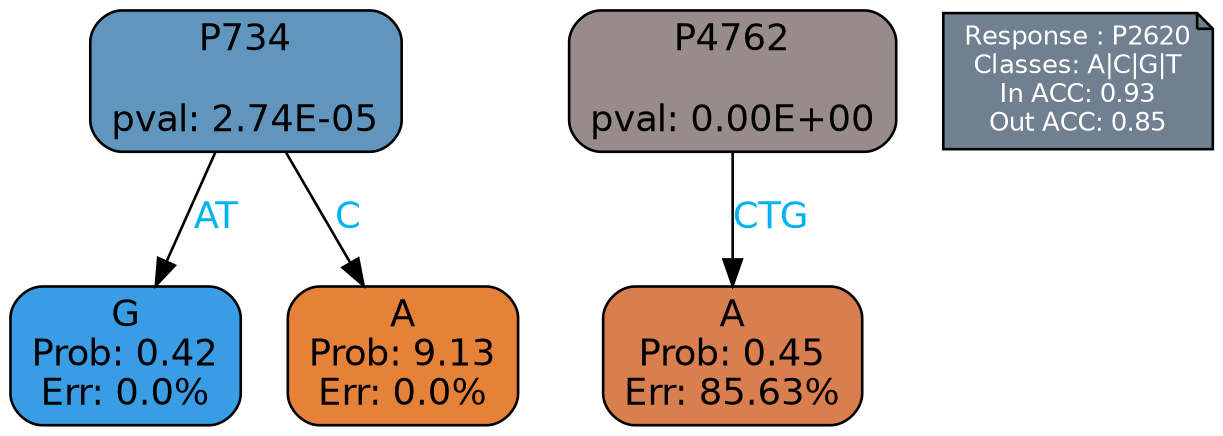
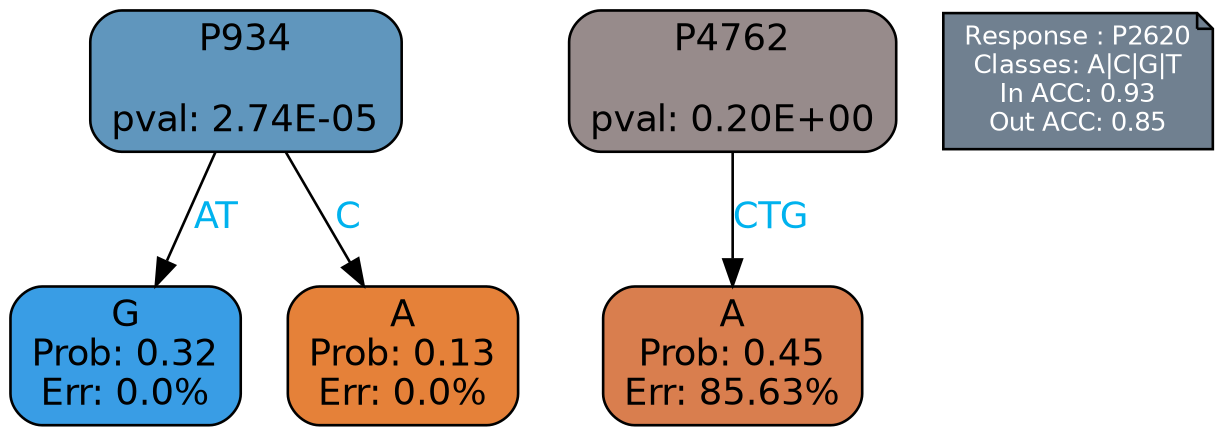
node "P734 pval: 2.74E-05": label "P734 pval: 2.74E-05" -> "P934 pval: 2.74E-05"
node "P4762 pval: 0.00E+00": label "P4762 pval: 0.00E+00" -> "P4762 pval: 0.20E+00"
node "G Prob: 0.42 Err: 0.0%": label "G Prob: 0.42 Err: 0.0%" -> "G Prob: 0.32 Err: 0.0%"
node "A Prob: 9.13 Err: 0.0%": label "A Prob: 9.13 Err: 0.0%" -> "A Prob: 0.13 Err: 0.0%"
